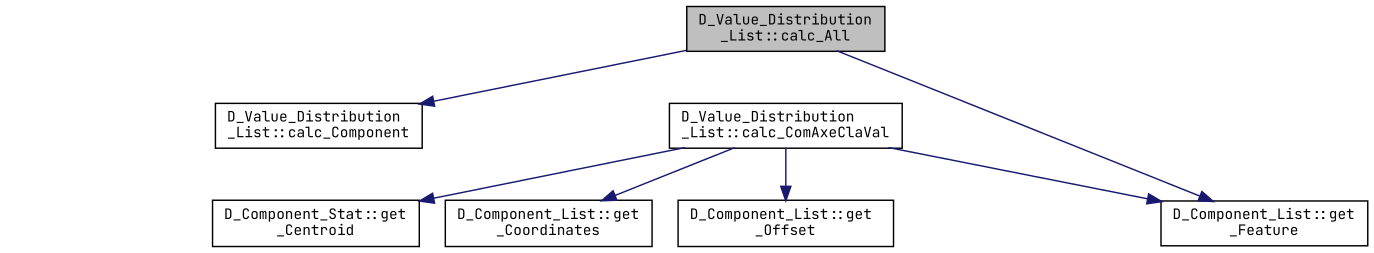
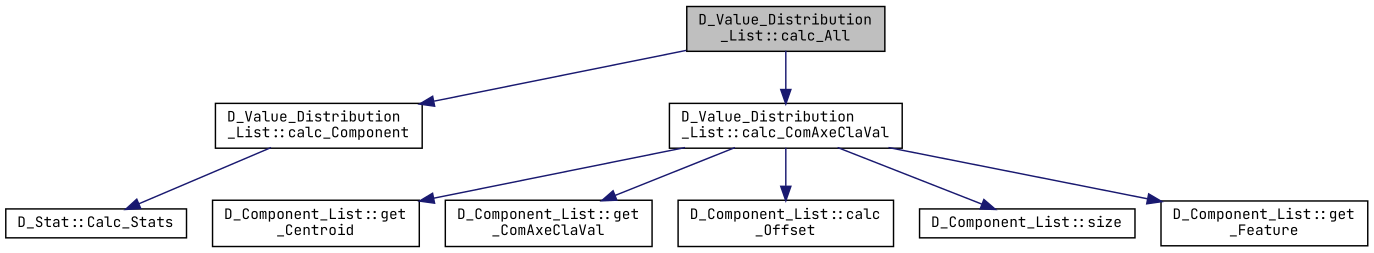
edge "D_Value_Distribution _List::calc_All" -> "D_Component_List::get _Feature": now "D_Value_Distribution _List::calc_All" -> "D_Value_Distribution _List::calc_ComAxeClaVal"
node "D_Stat::Calc_Stats": added
node "D_Component_Stat::get _Centroid": label "D_Component_Stat::get _Centroid" -> "D_Component_List::get _Centroid"
node "D_Component_List::get _Coordinates": label "D_Component_List::get _Coordinates" -> "D_Component_List::get _ComAxeClaVal"
node "D_Component_List::get _Offset": label "D_Component_List::get _Offset" -> "D_Component_List::calc _Offset"
node "D_Component_List::size": added
